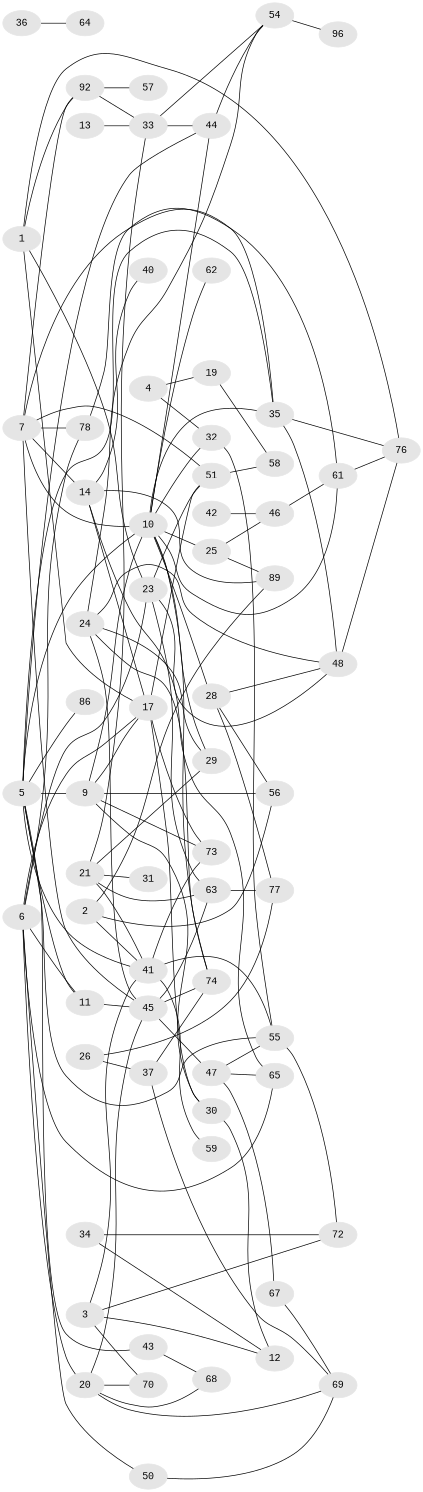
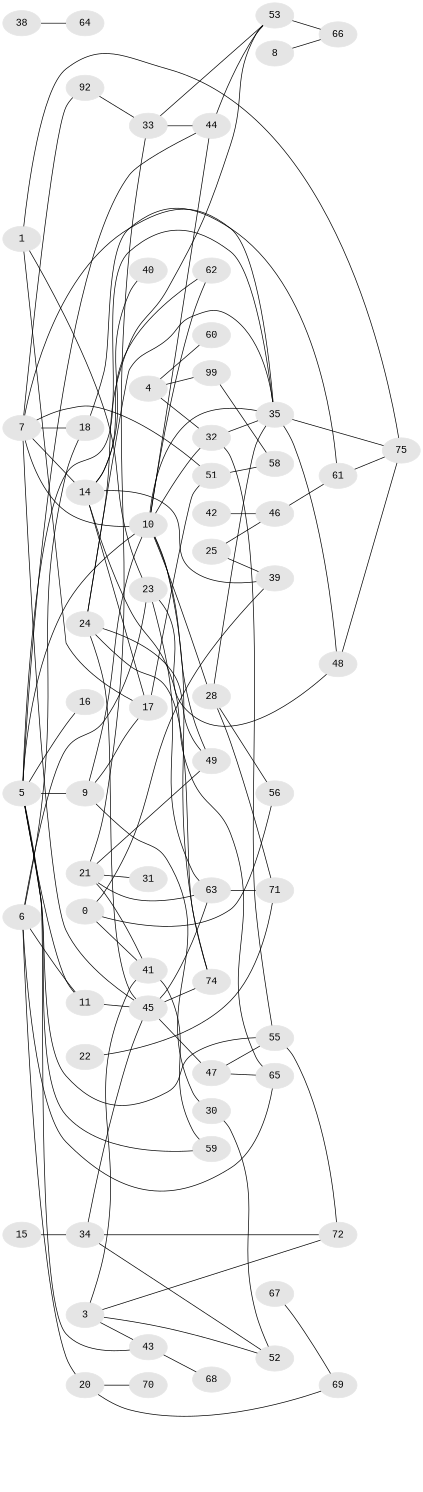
node "54": label "54" -> "53"
node "36": label "36" -> "38"
node "96": label "96" -> "66"
node "8": added
node "57": removed
node "13": removed
edge "92" -- "1": removed
node "60": added
edge "62" -- "14": added
node "19": label "19" -> "99"
edge "35" -- "32": added
node "78": label "78" -> "18"
node "76": label "76" -> "75"
edge "51" -- "23": removed
edge "10" -- "25": removed
node "89": label "89" -> "39"
edge "24" -- "48": now "24" -- "35"
edge "61" -- "10": removed
edge "48" -- "28": now "35" -- "28"
node "86": label "86" -> "16"
node "29": label "29" -> "49"
edge "9" -- "56": removed
edge "17" -- "6": removed
node "73": removed
node "77": label "77" -> "71"
edge "17" -- "30": removed
edge "5" -- "41": now "5" -- "59"
node "2": label "2" -> "0"
edge "41" -- "55": removed
node "26": label "26" -> "22"
node "37": removed
edge "47" -- "67": removed
edge "45" -- "20": now "45" -- "34"
node "15": added
edge "3" -- "70": now "3" -- "43"
node "12": label "12" -> "52"
edge "68" -- "20": removed
node "50": removed
